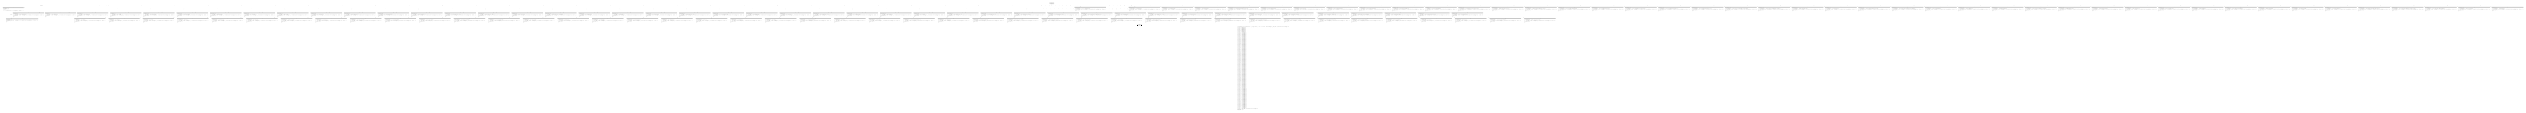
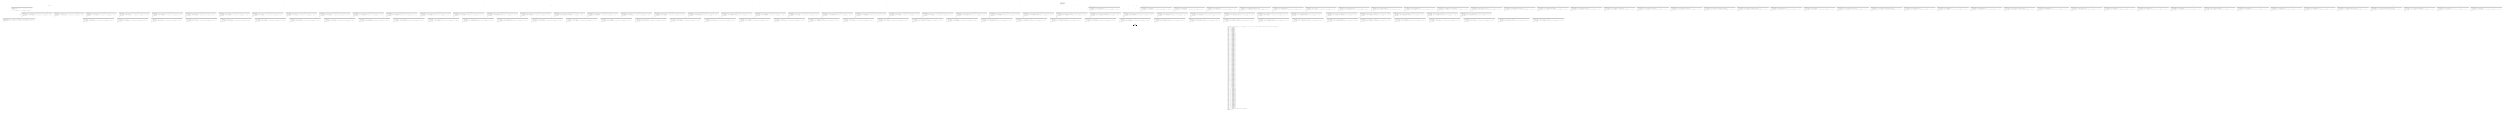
node "98": removed
